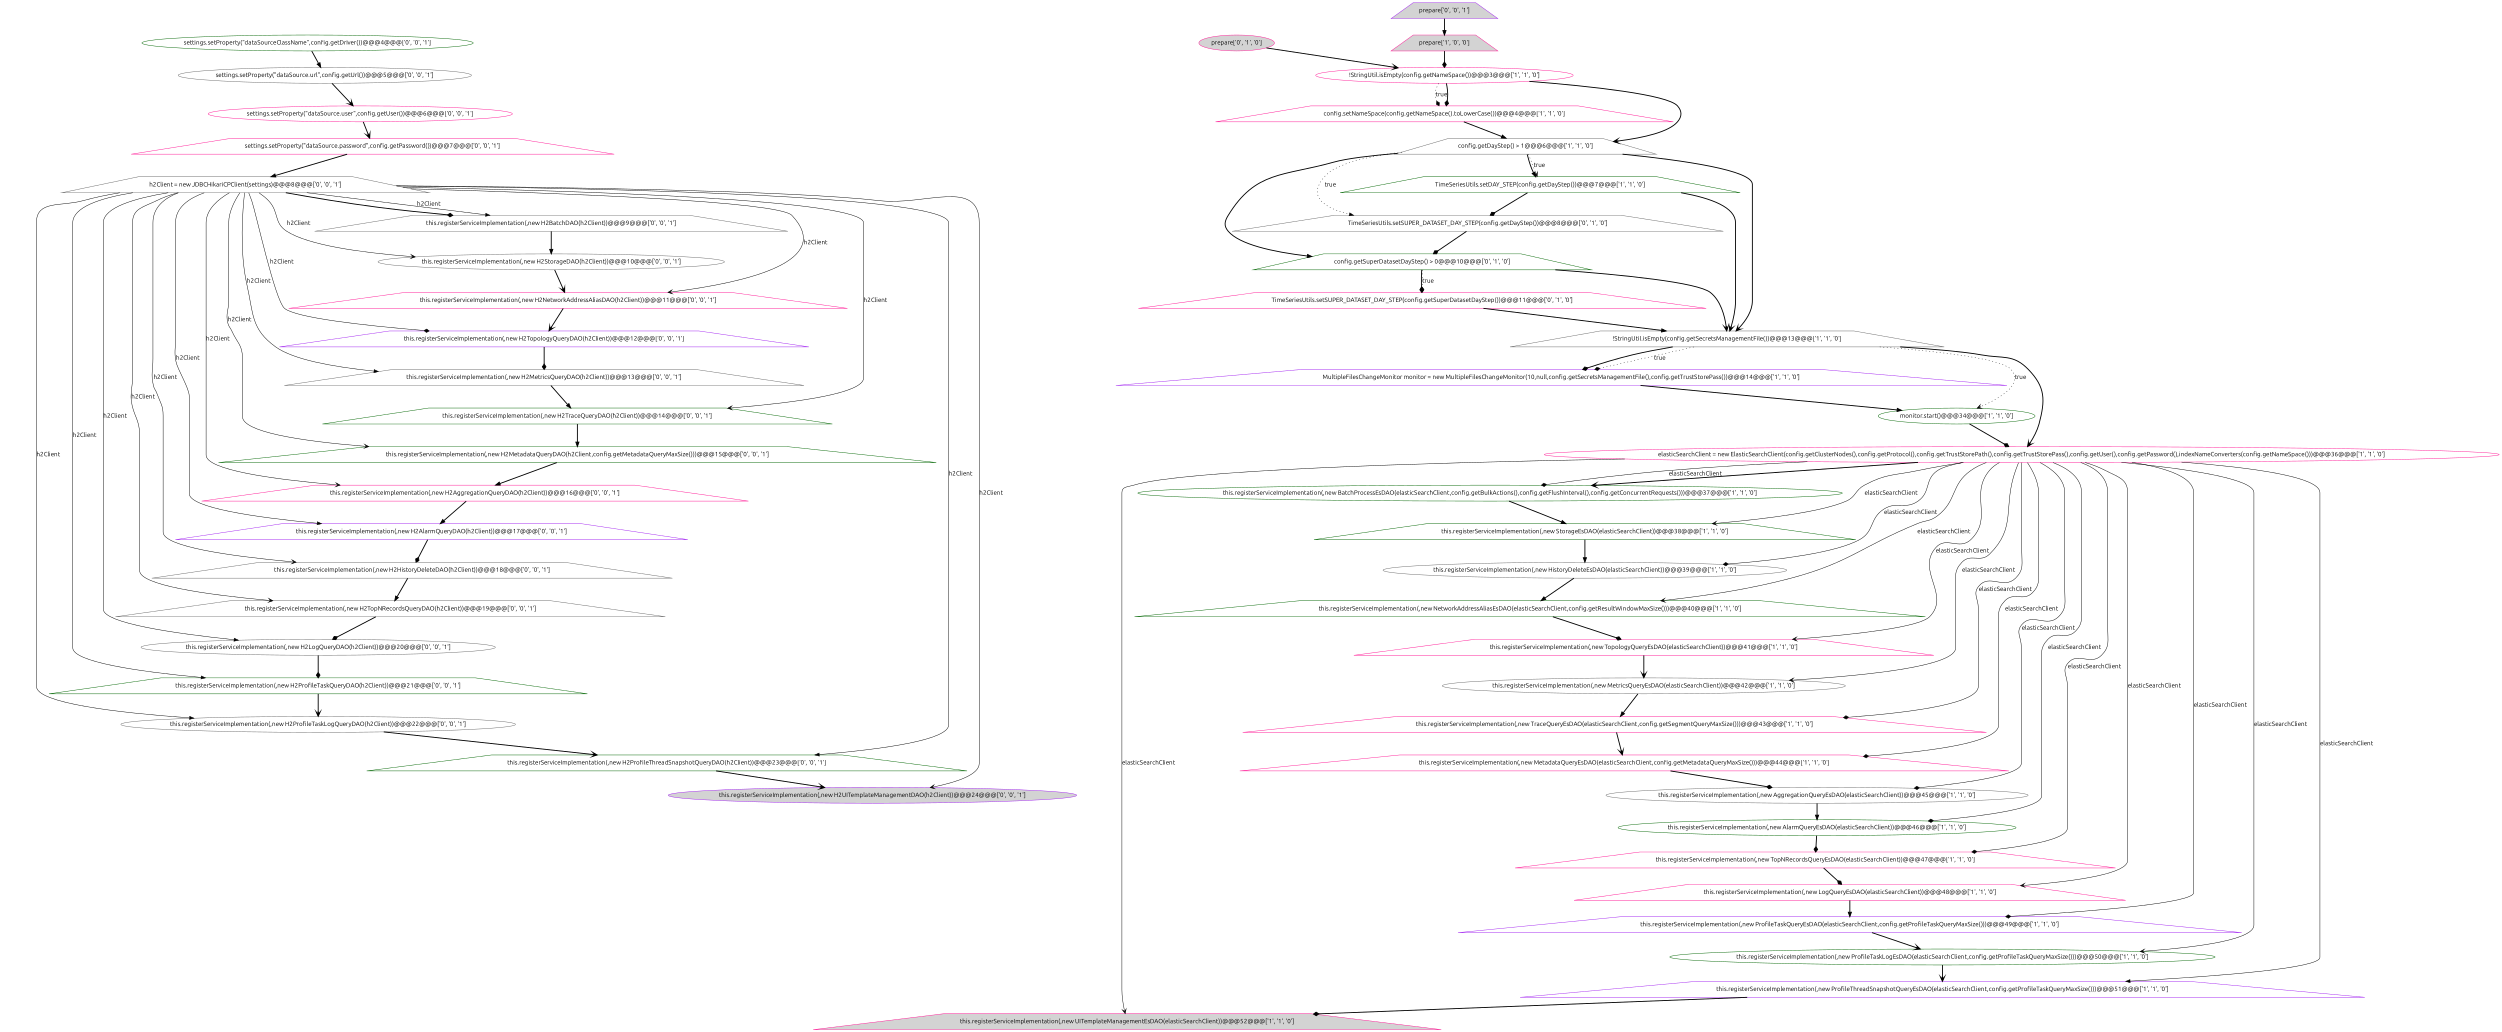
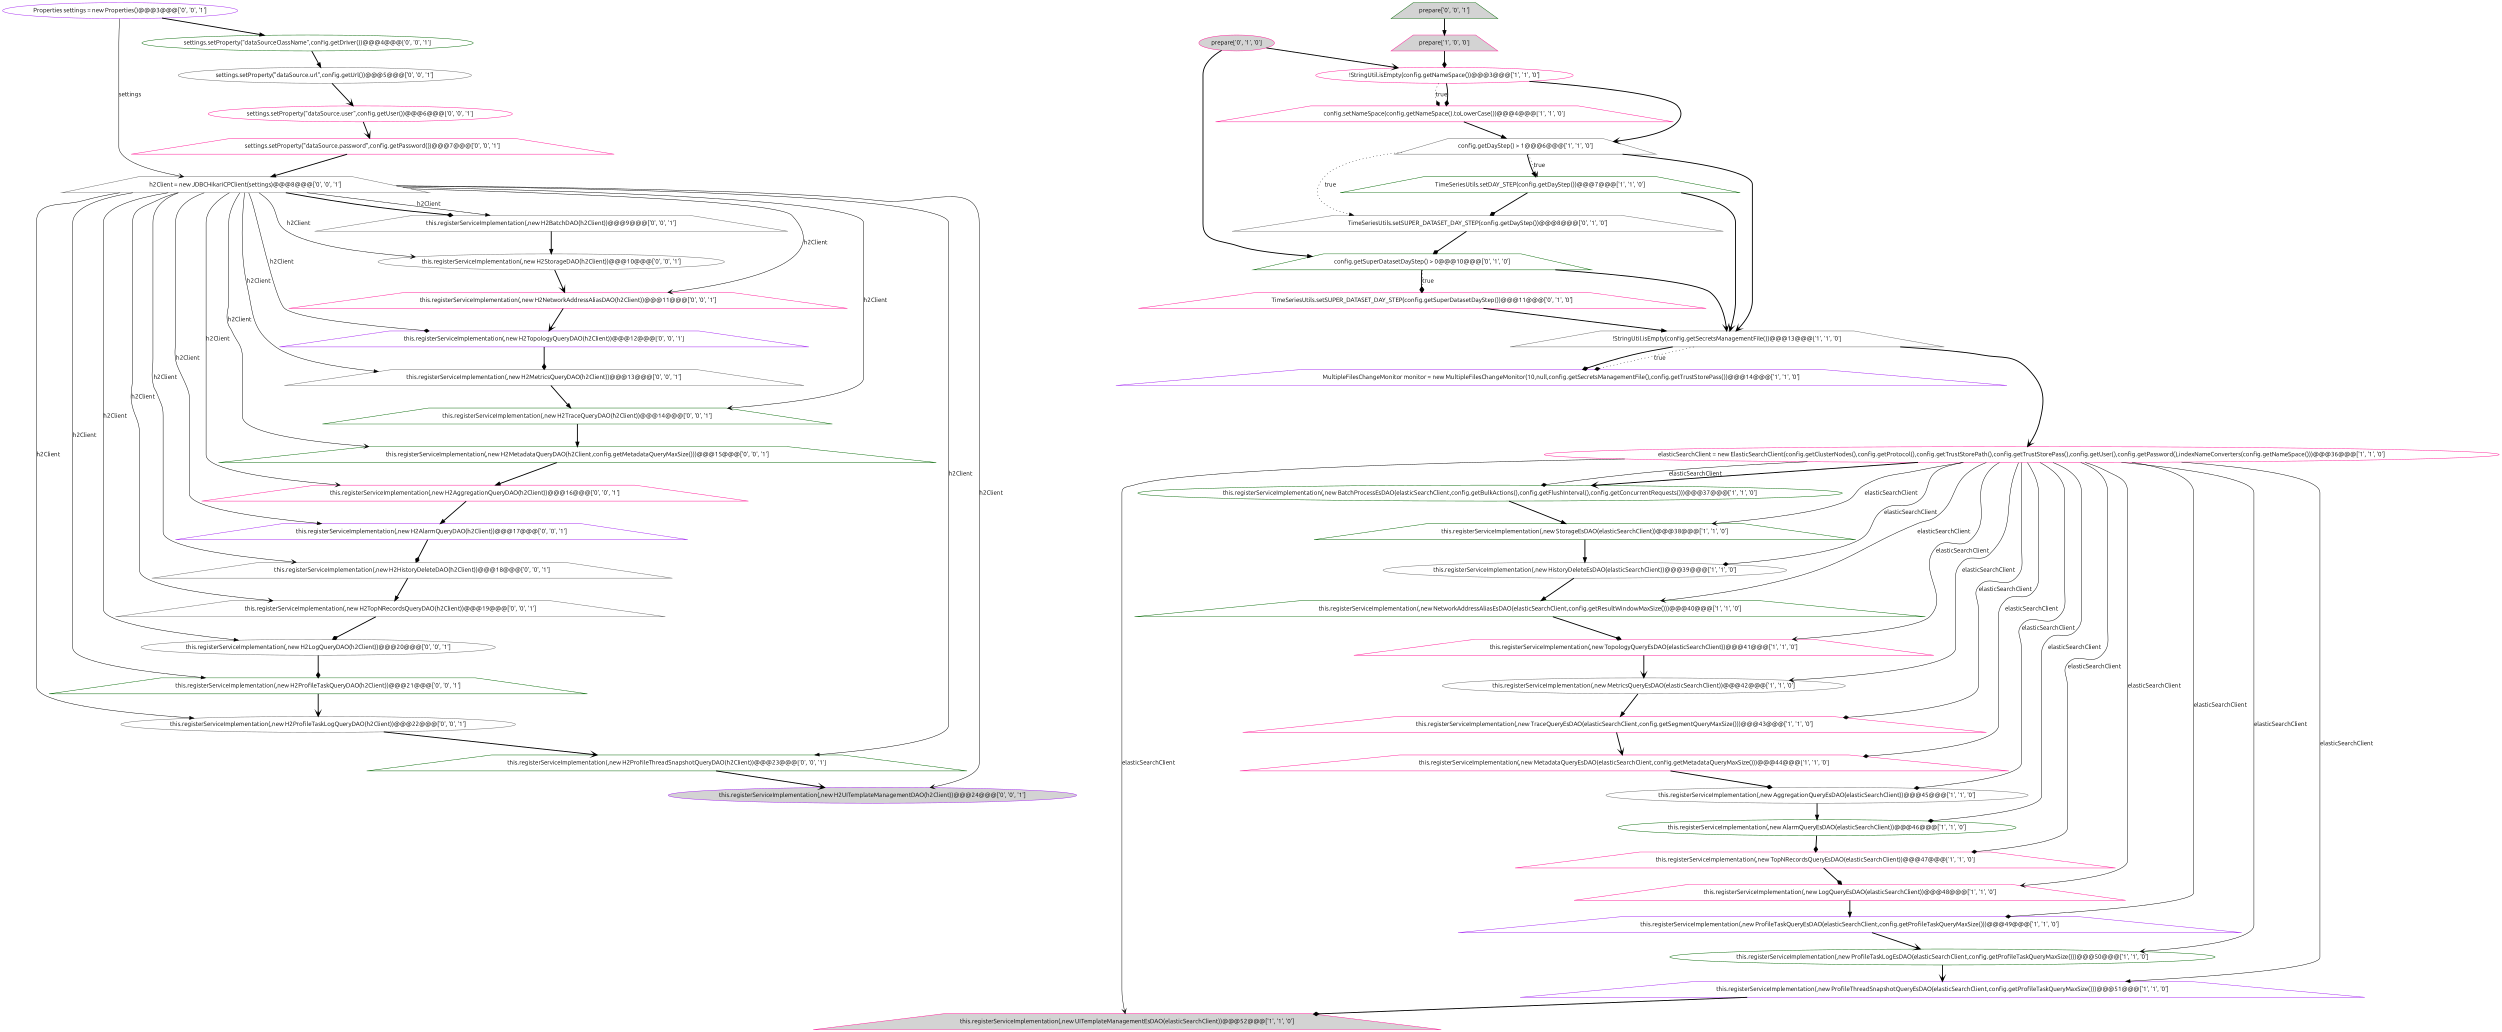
node "Properties settings = new Properties()@@@3@@@['0', '0', '1']": added
node "prepare['0', '0', '1']": color purple -> darkgreen
edge "config.getDayStep() > 1@@@6@@@['1', '1', '0']" -> "config.getSuperDatasetDayStep() > 0@@@10@@@['0', '1', '0']": now "prepare['0', '1', '0']" -> "config.getSuperDatasetDayStep() > 0@@@10@@@['0', '1', '0']"
node "monitor.start()@@@34@@@['1', '1', '0']": removed
